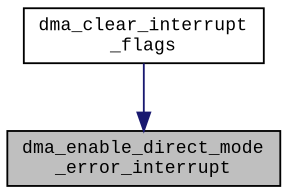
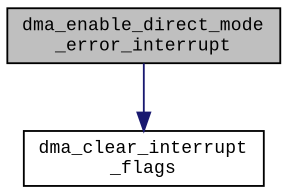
edge "dma_clear_interrupt _flags" -> "dma_enable_direct_mode _error_interrupt": reversed
